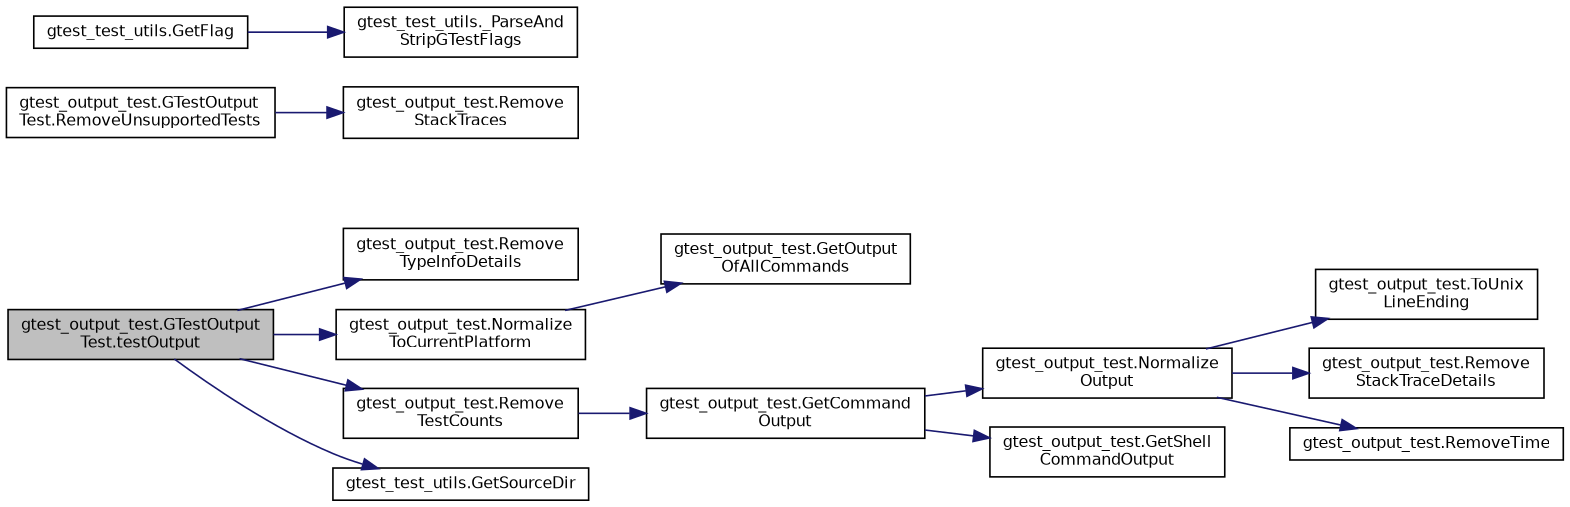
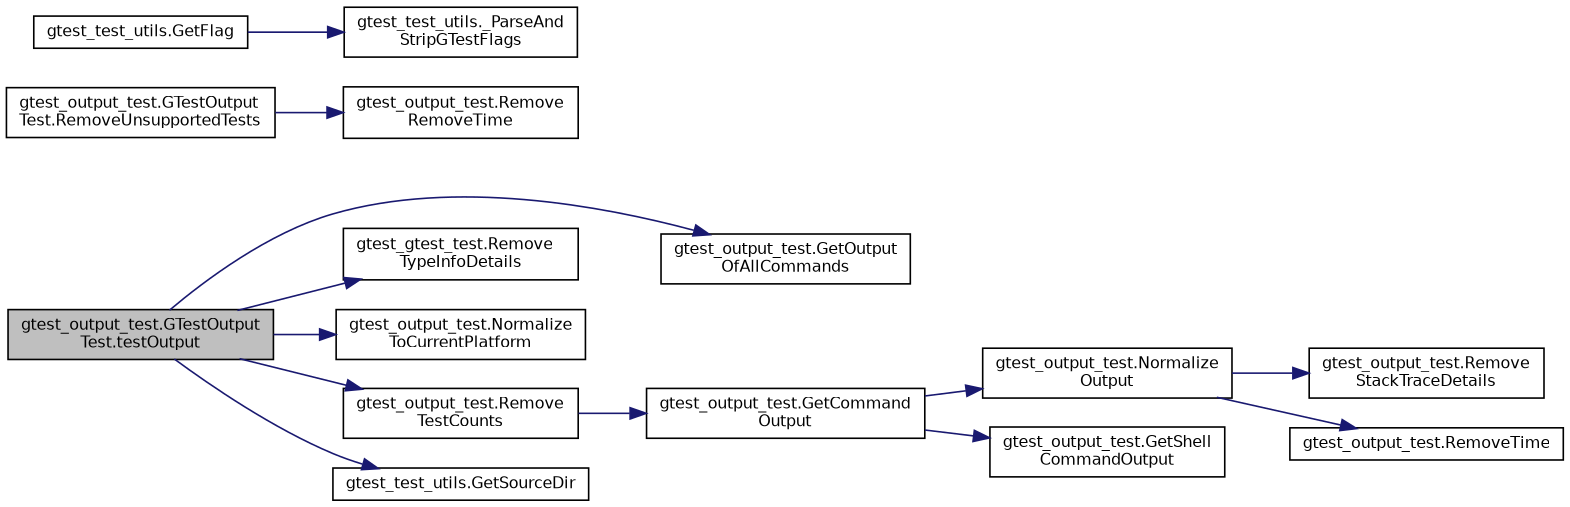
node "gtest_output_test.Remove StackTraces": label "gtest_output_test.Remove StackTraces" -> "gtest_output_test.Remove RemoveTime"
node "gtest_output_test.Remove TypeInfoDetails": label "gtest_output_test.Remove TypeInfoDetails" -> "gtest_gtest_test.Remove TypeInfoDetails"
node "gtest_output_test.ToUnix LineEnding": removed
edge "gtest_output_test.Normalize ToCurrentPlatform" -> "gtest_output_test.GetOutput OfAllCommands": now "gtest_output_test.GTestOutput Test.testOutput" -> "gtest_output_test.GetOutput OfAllCommands"
